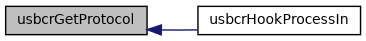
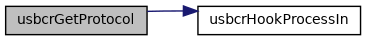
edge "usbcrHookProcessIn" -> "usbcrGetProtocol": reversed
